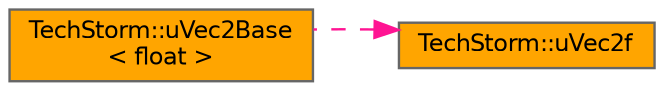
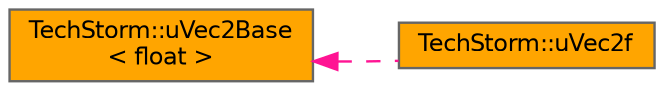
edge "TechStorm::uVec2Base < float >" -> "TechStorm::uVec2f": reversed
